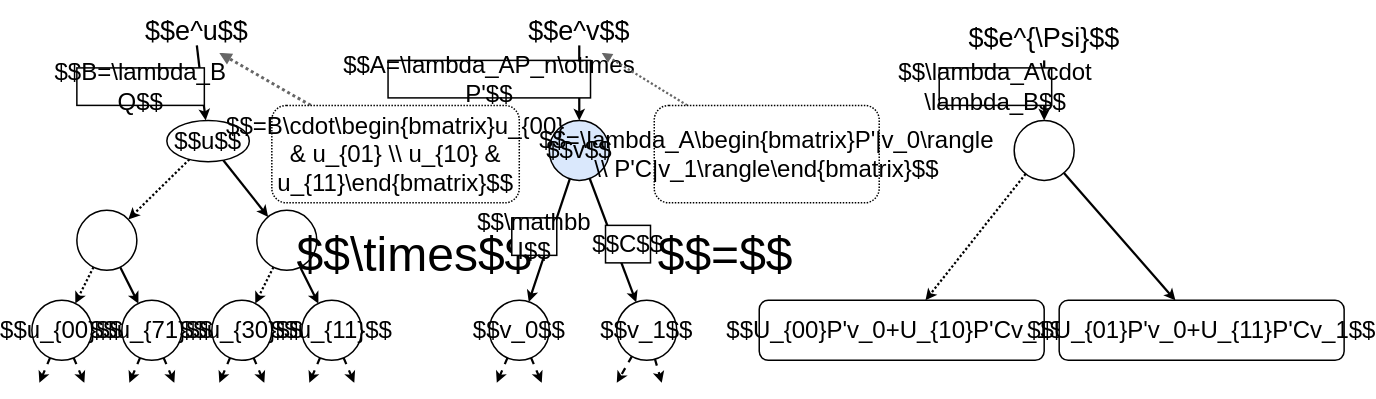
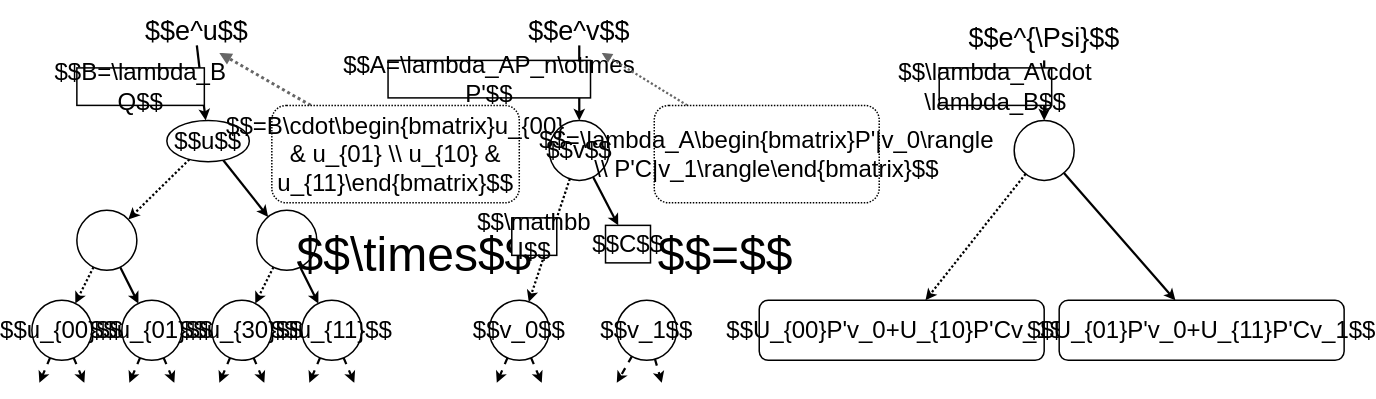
node "$$v$$": fillcolor #dae8fc -> #ffffff
edge "$$v$$" -> "$$v_0$$": style solid -> dashed
edge "$$v$$" -> "$$v_1$$": now "$$v$$" -> "$$C$$"
node "$$u_{71}$$": label "$$u_{71}$$" -> "$$u_{01}$$"
